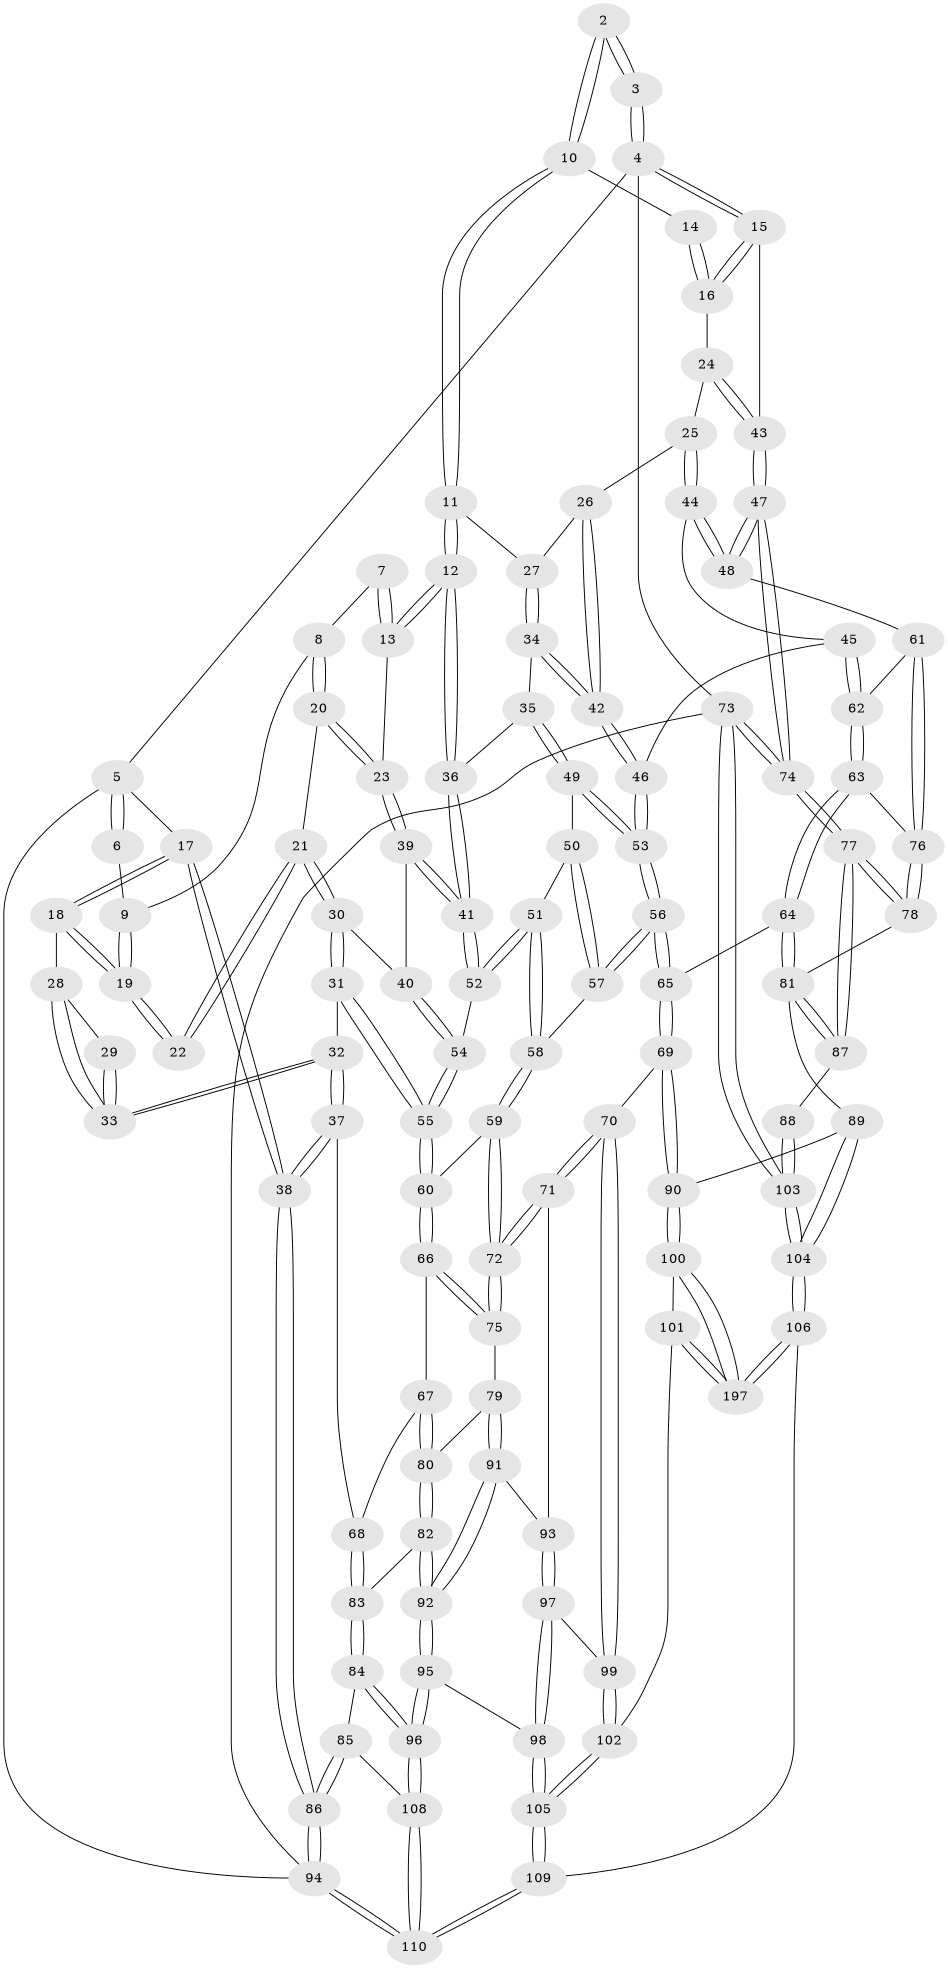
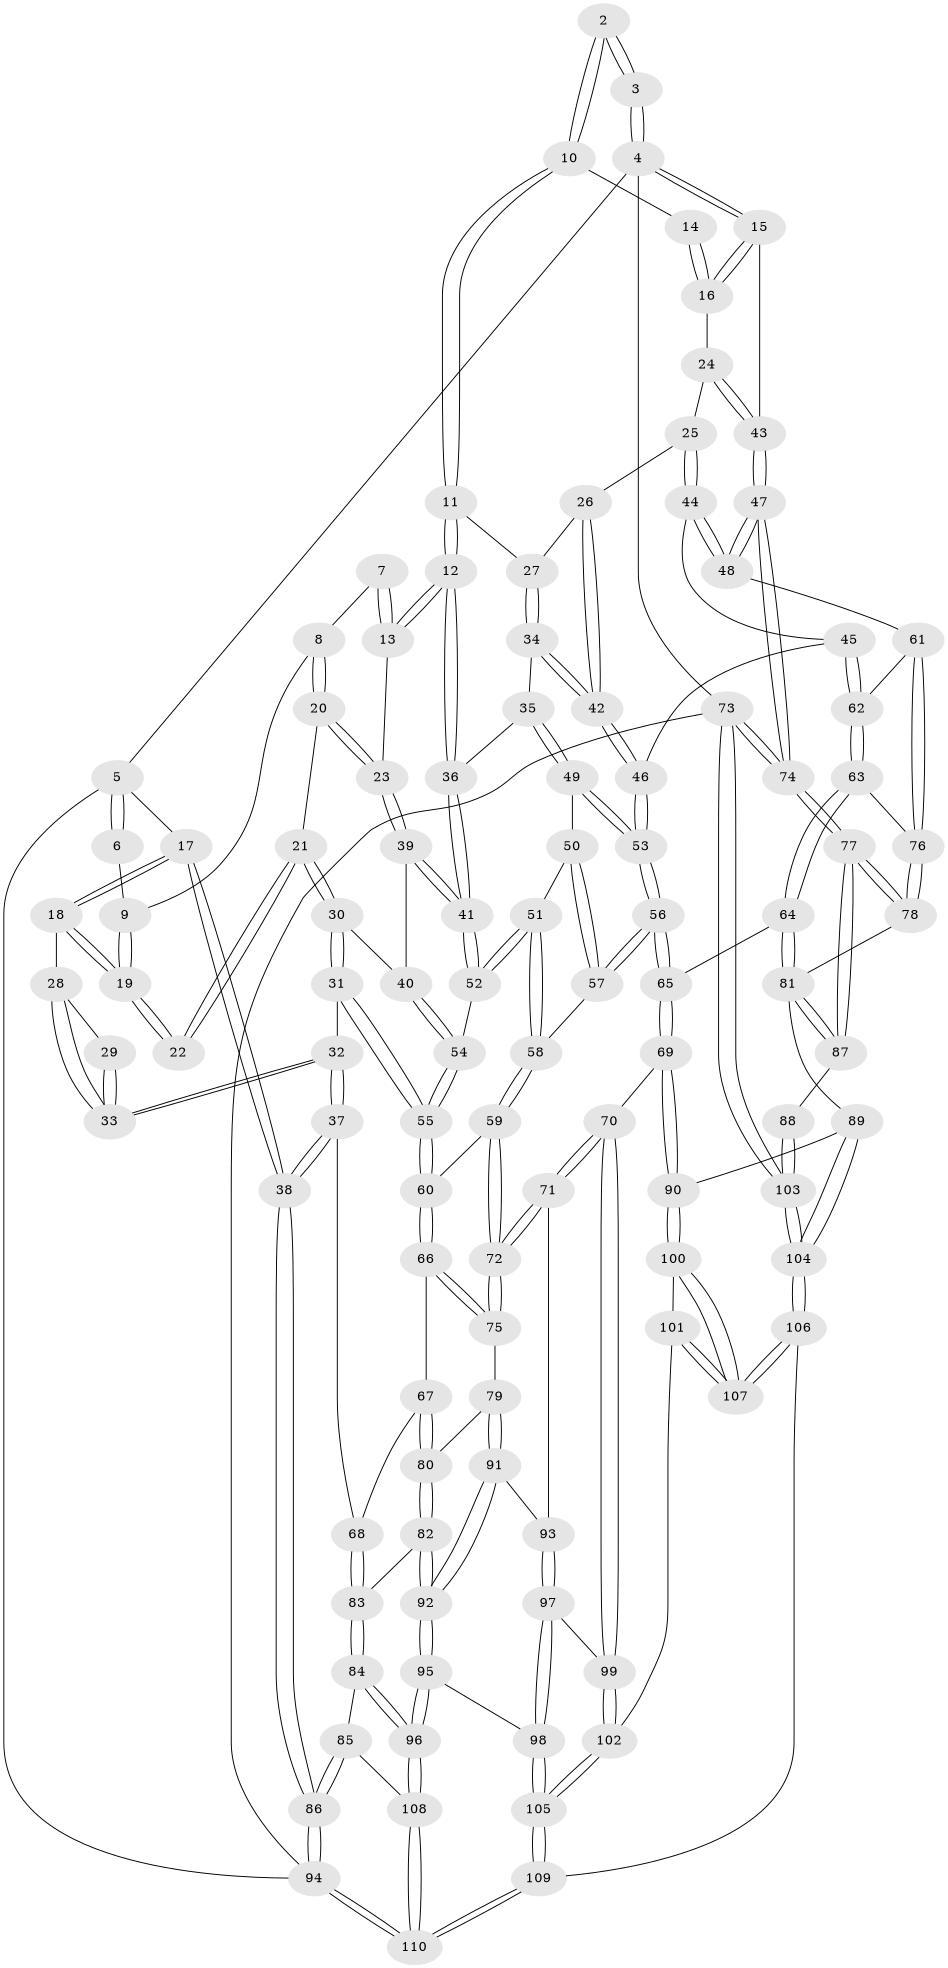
node "197": label "197" -> "107"
